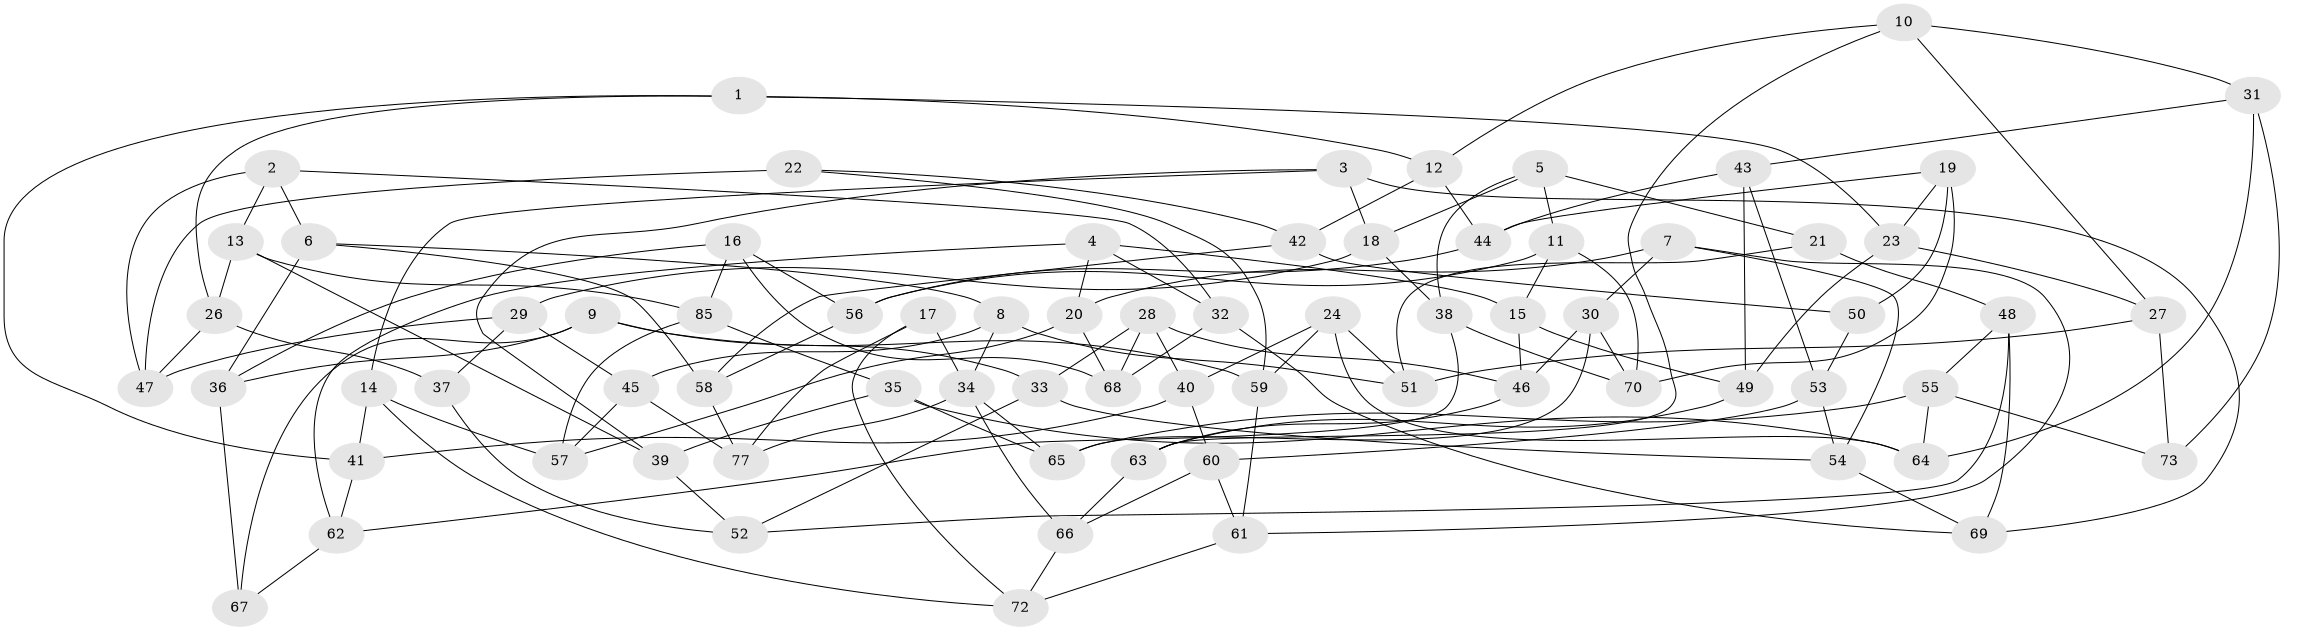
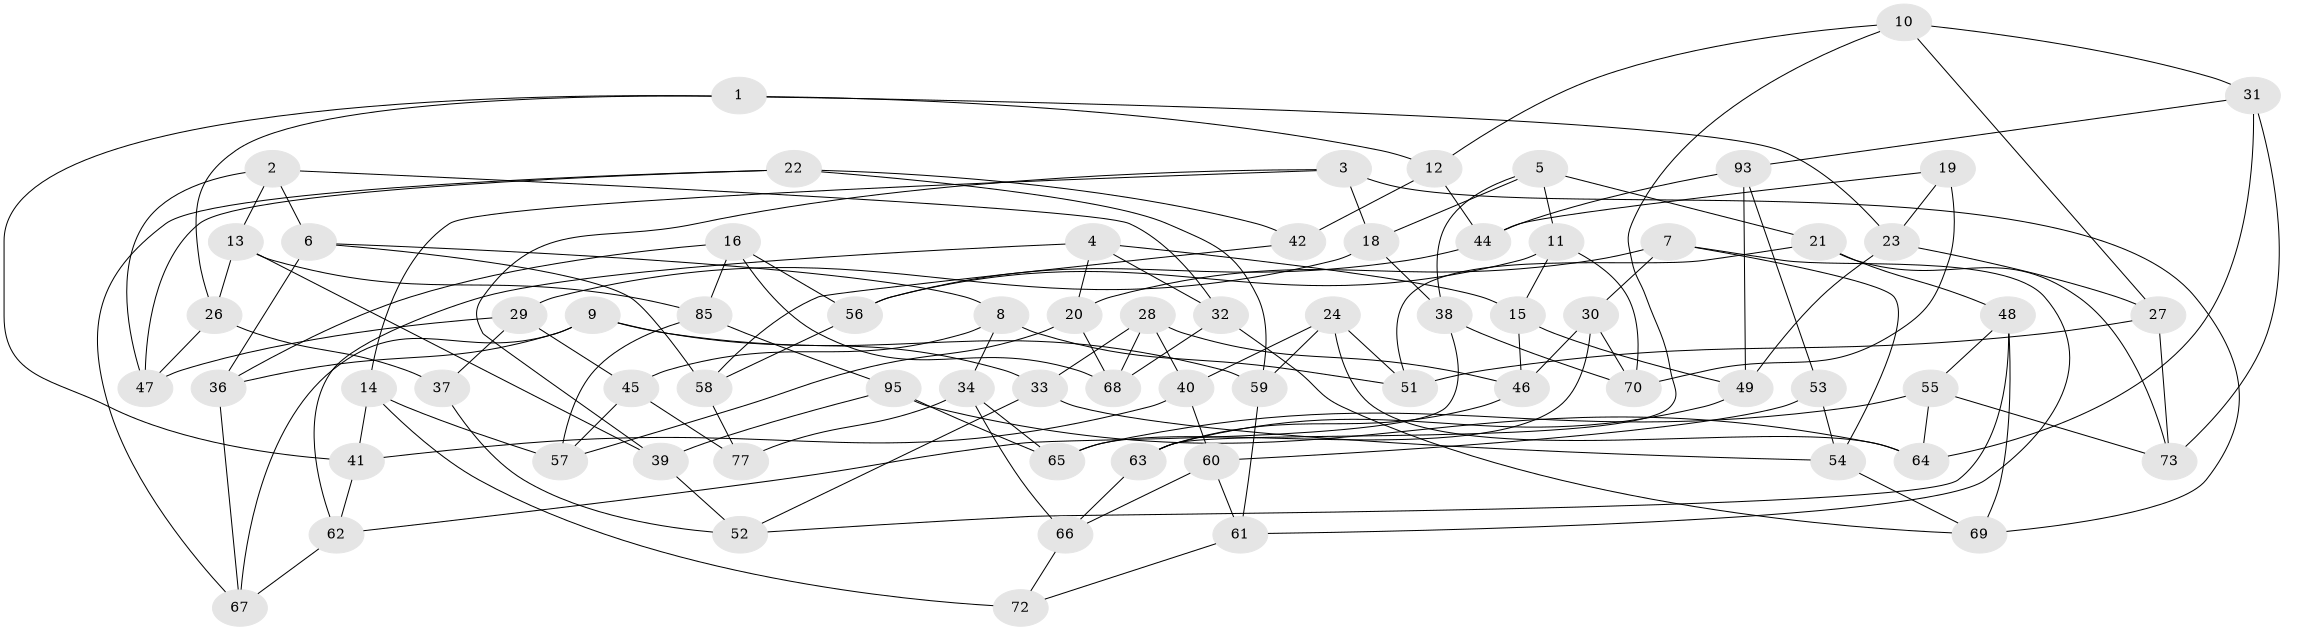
node "43": label "43" -> "93"
edge "22" -- "67": added
edge "21" -- "73": added
node "17": removed
node "50": removed
node "35": label "35" -> "95"
